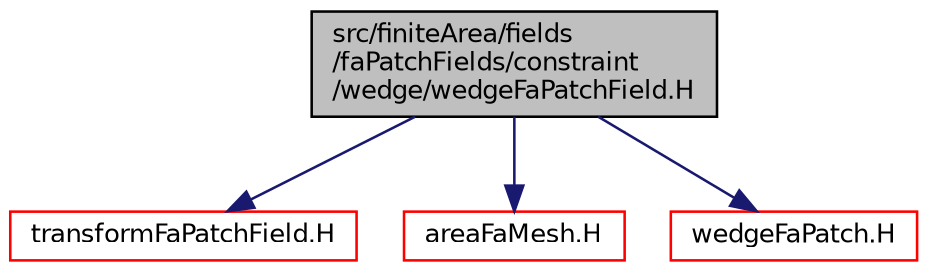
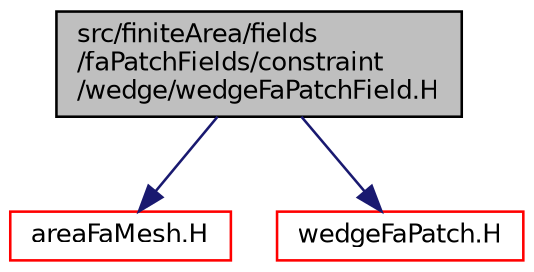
node "transformFaPatchField.H": removed
